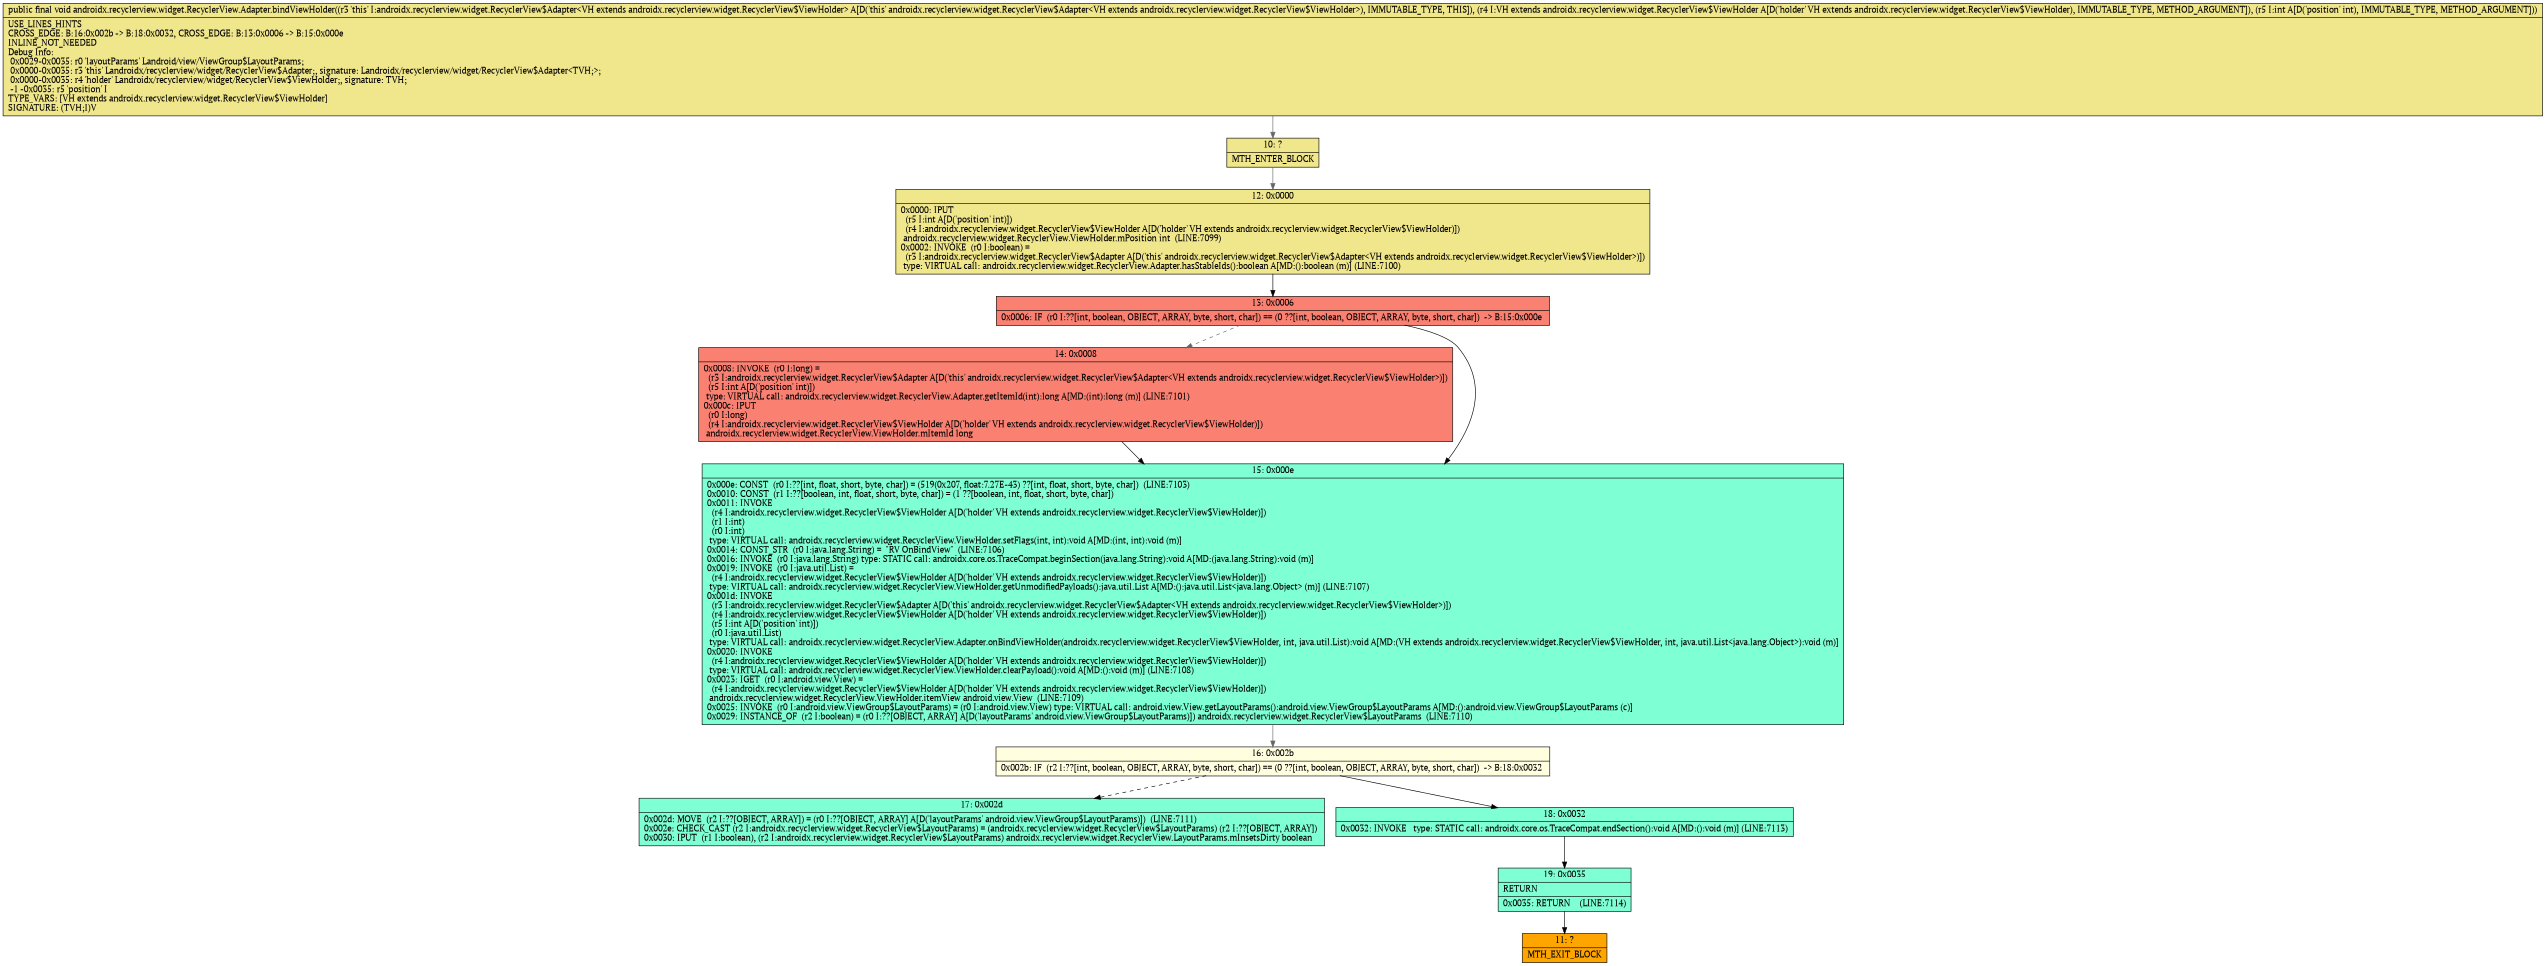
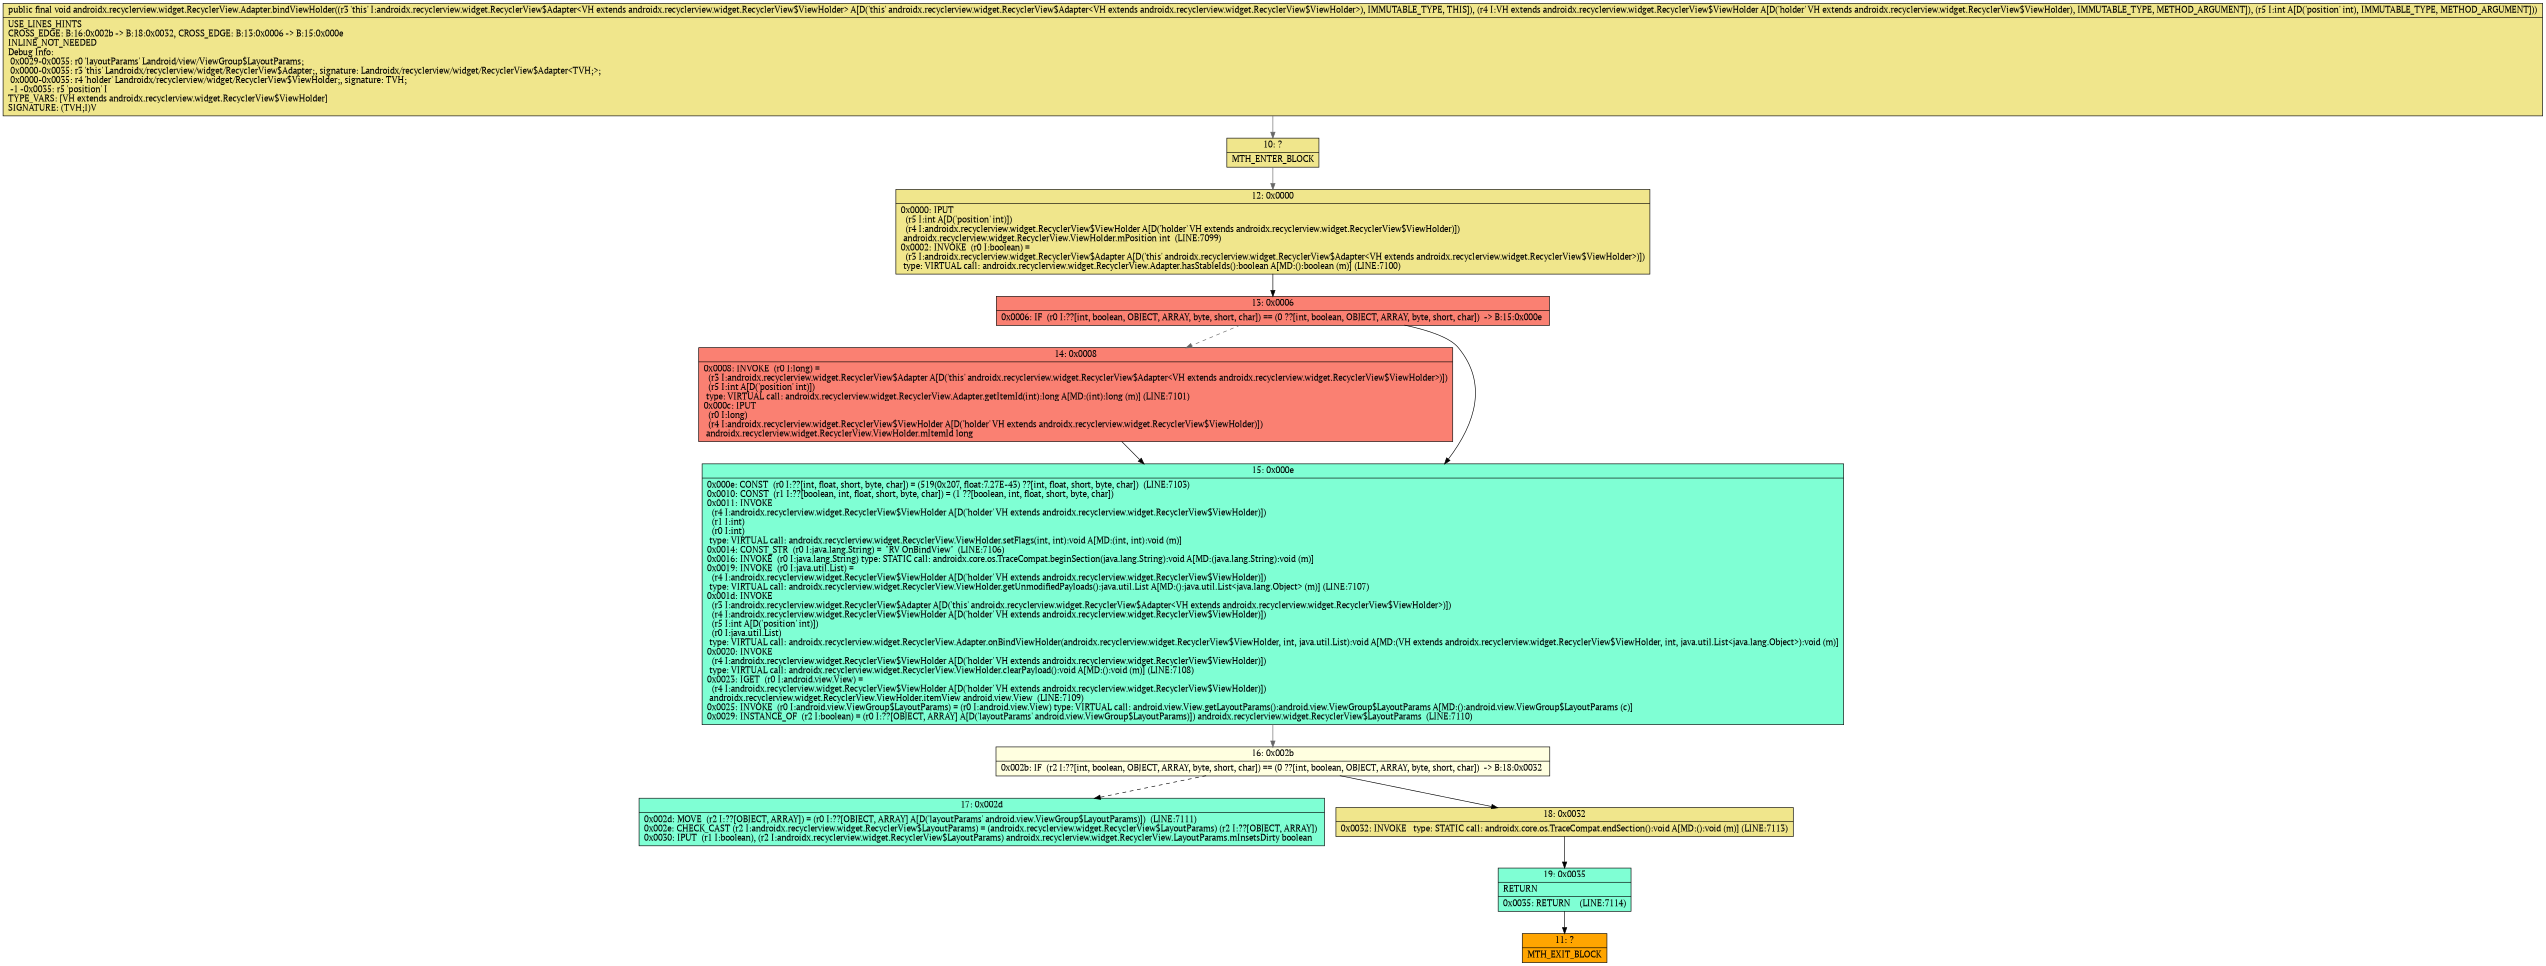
node "18: 0x0032": fillcolor aquamarine -> khaki
